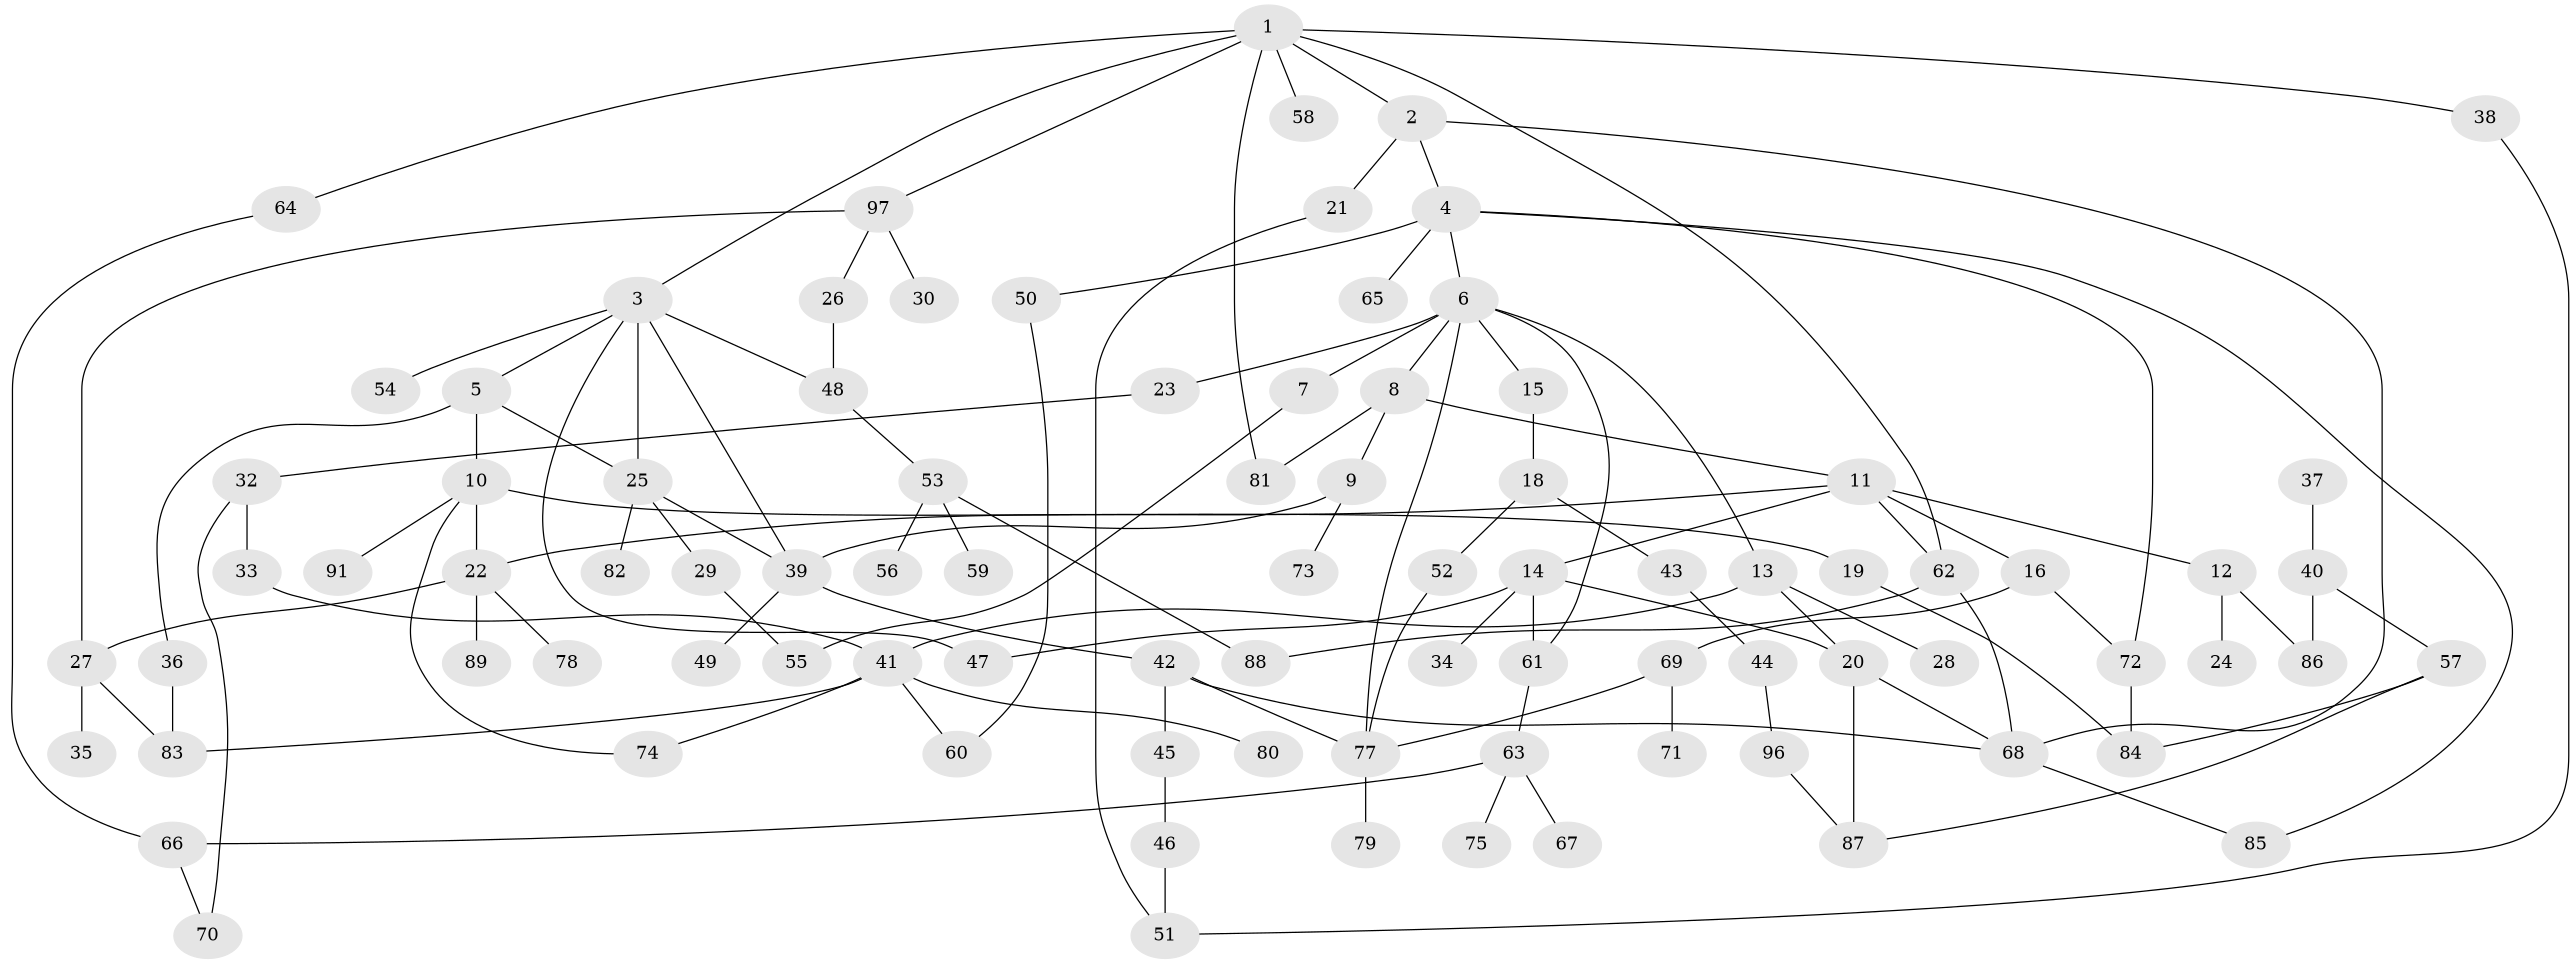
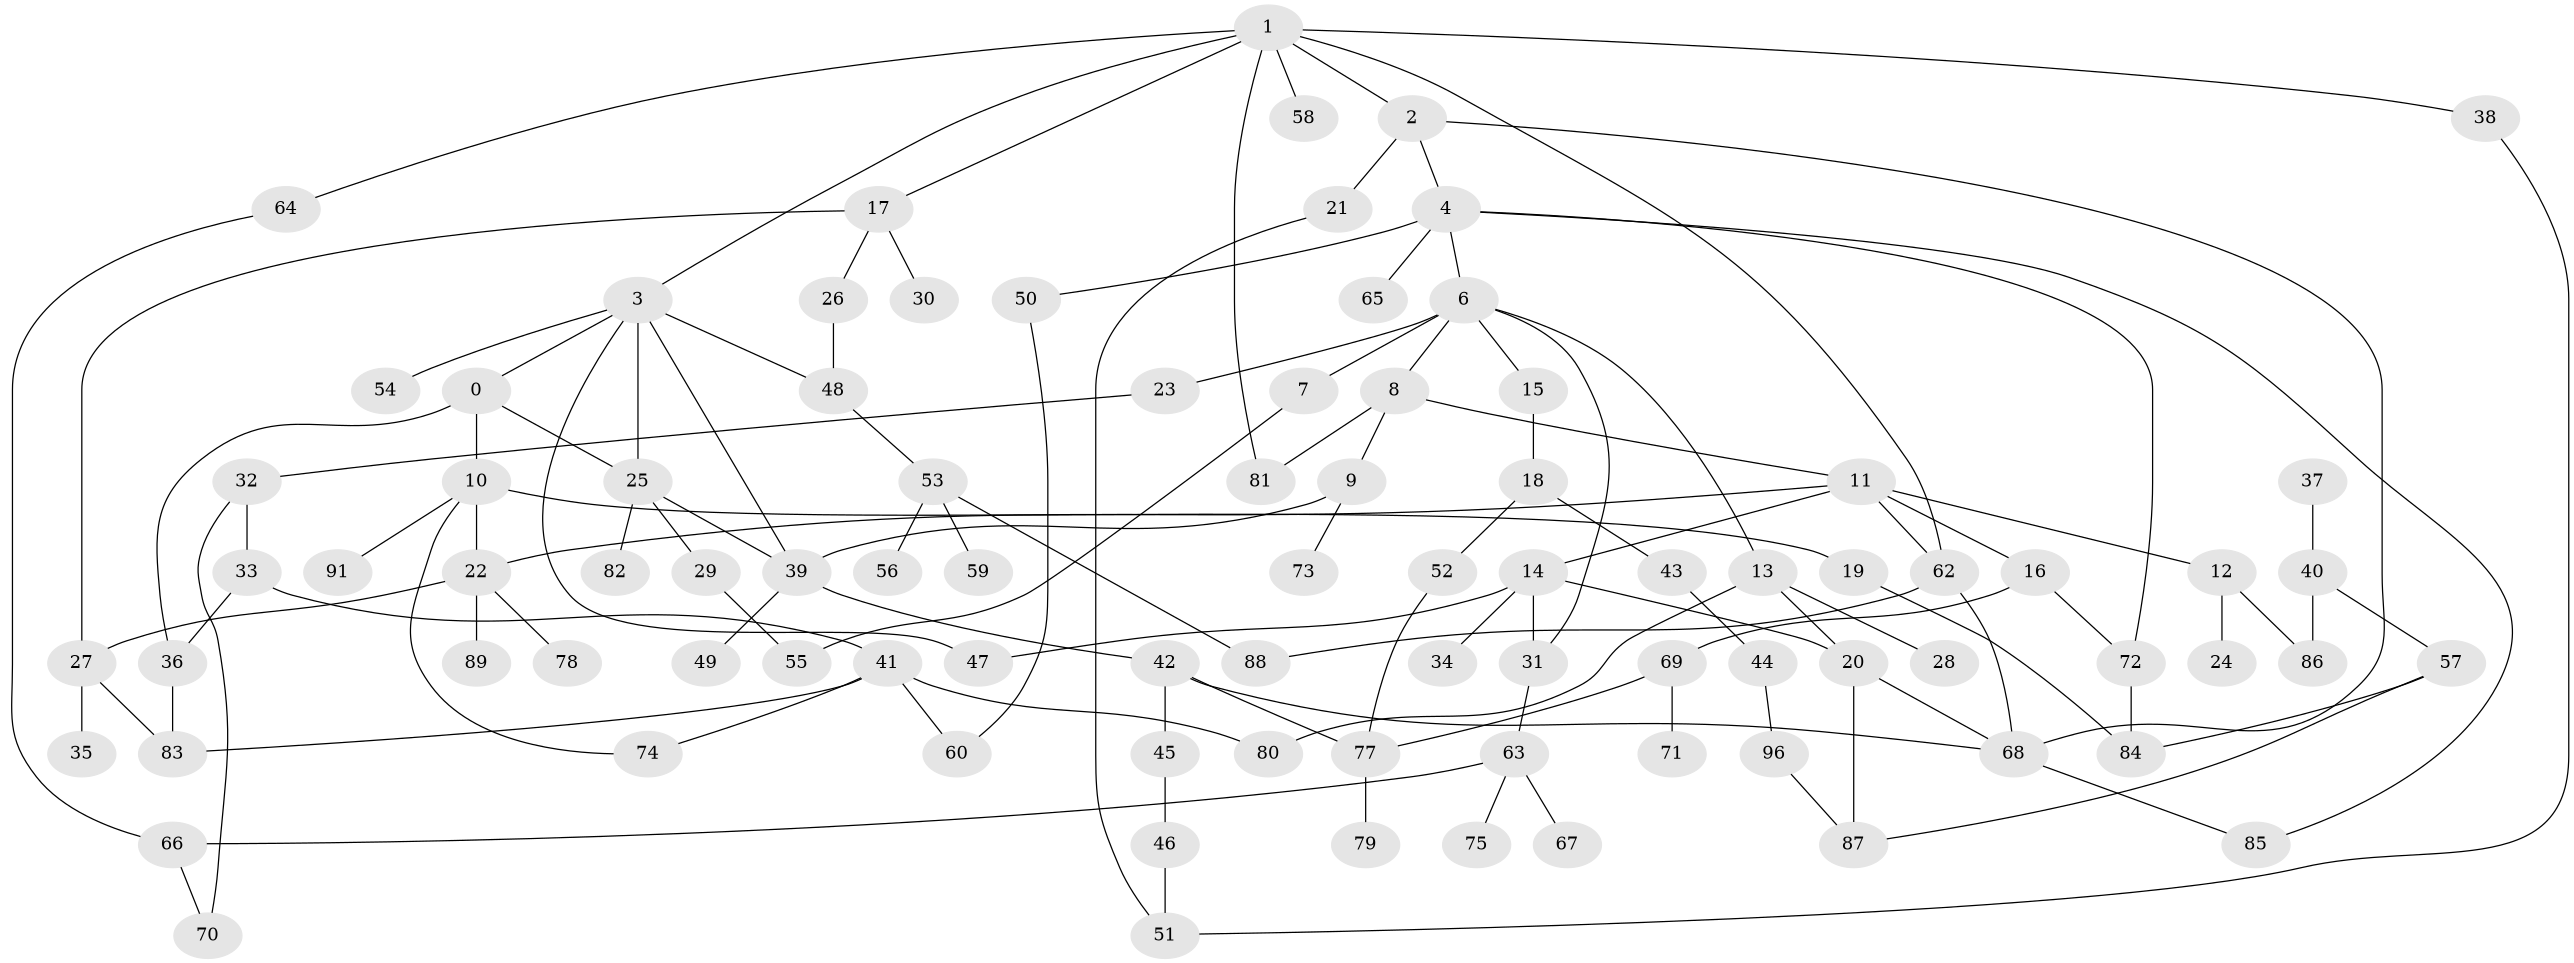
node "97": label "97" -> "17"
node "5": label "5" -> "0"
edge "6" -- "77": removed
edge "33" -- "36": added
edge "13" -- "41": now "13" -- "80"
node "61": label "61" -> "31"
